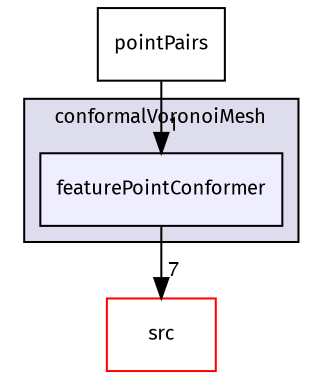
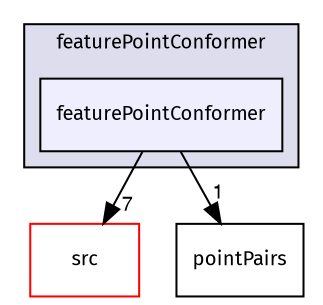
edge "pointPairs" -> "featurePointConformer": reversed
cluster "conformalVoronoiMesh": label "conformalVoronoiMesh" -> "featurePointConformer"
